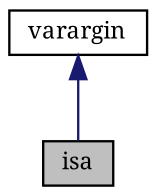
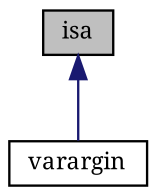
edge "isa" -> "varargin": reversed
